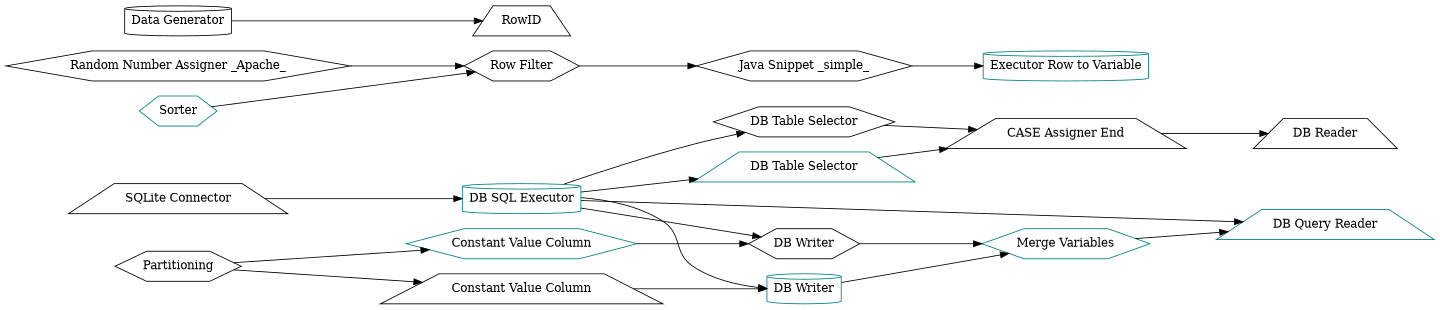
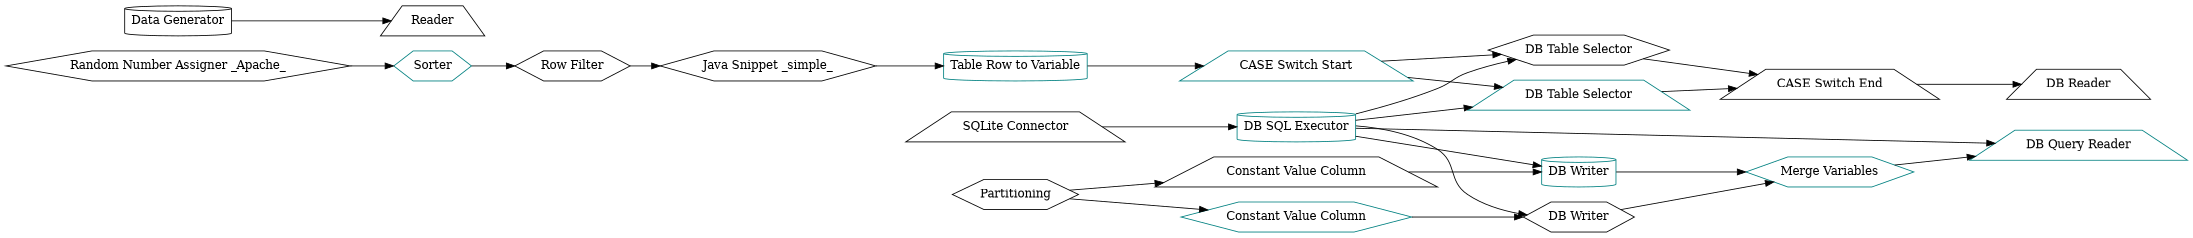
node "RowID": label "RowID" -> "Reader"
edge "Random Number Assigner _Apache_" -> "Row Filter": now "Random Number Assigner _Apache_" -> "Sorter"
node "Executor Row to Variable": label "Executor Row to Variable" -> "Table Row to Variable"
node "CASE Switch Start": added
node "CASE Assigner End": label "CASE Assigner End" -> "CASE Switch End"
